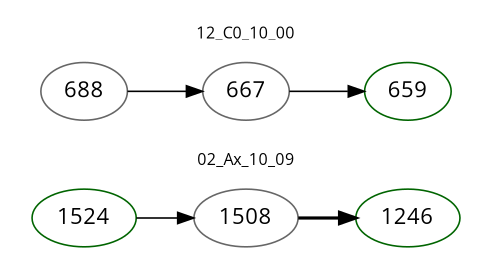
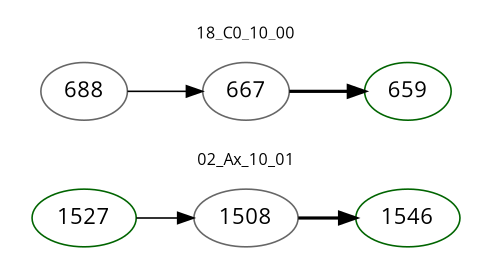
cluster "12_C0_10_00": label "12_C0_10_00" -> "18_C0_10_00"
edge "667" -> "659": style solid -> bold
cluster "02_Ax_10_09": label "02_Ax_10_09" -> "02_Ax_10_01"
node "1524": label "1524" -> "1527"
node "1246": label "1246" -> "1546"
